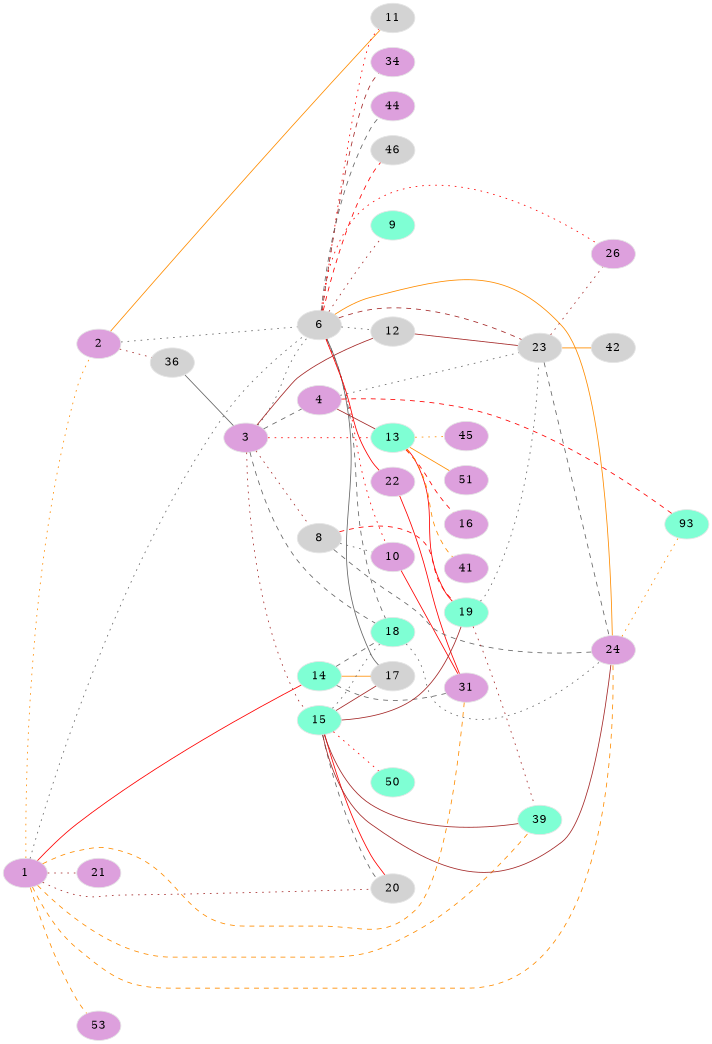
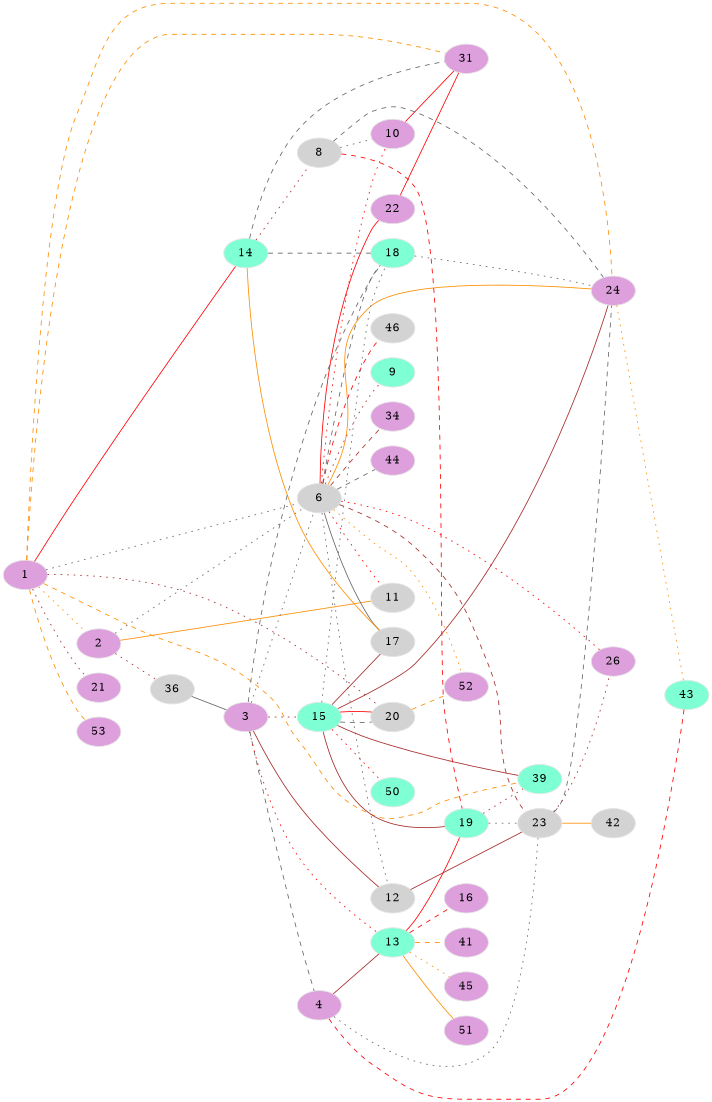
edge "3" -- "8": now "14" -- "8"
node "93": label "93" -> "43"
node "52": added
